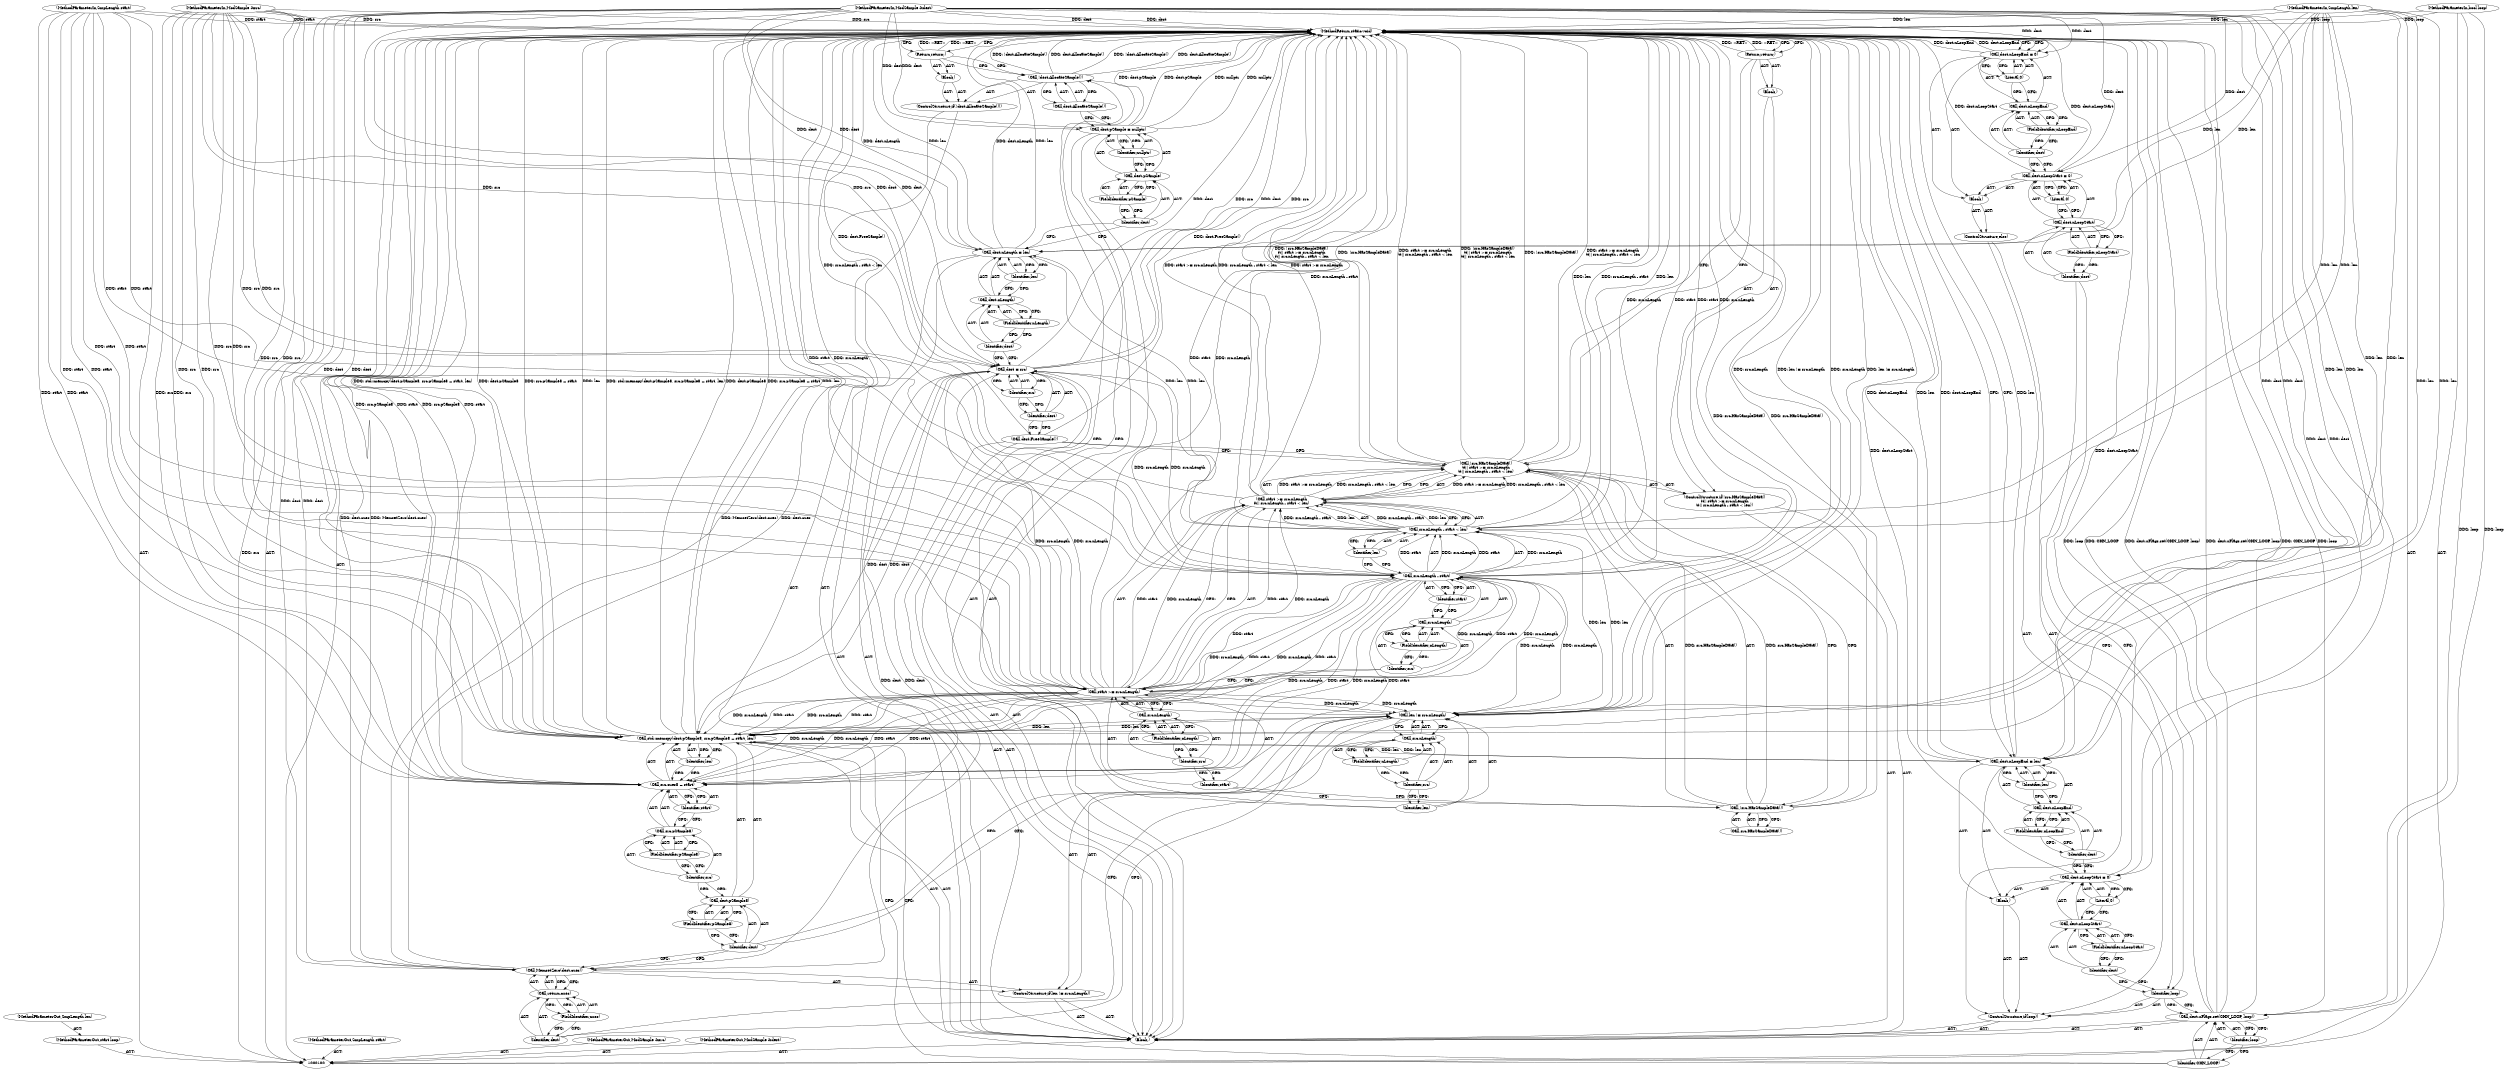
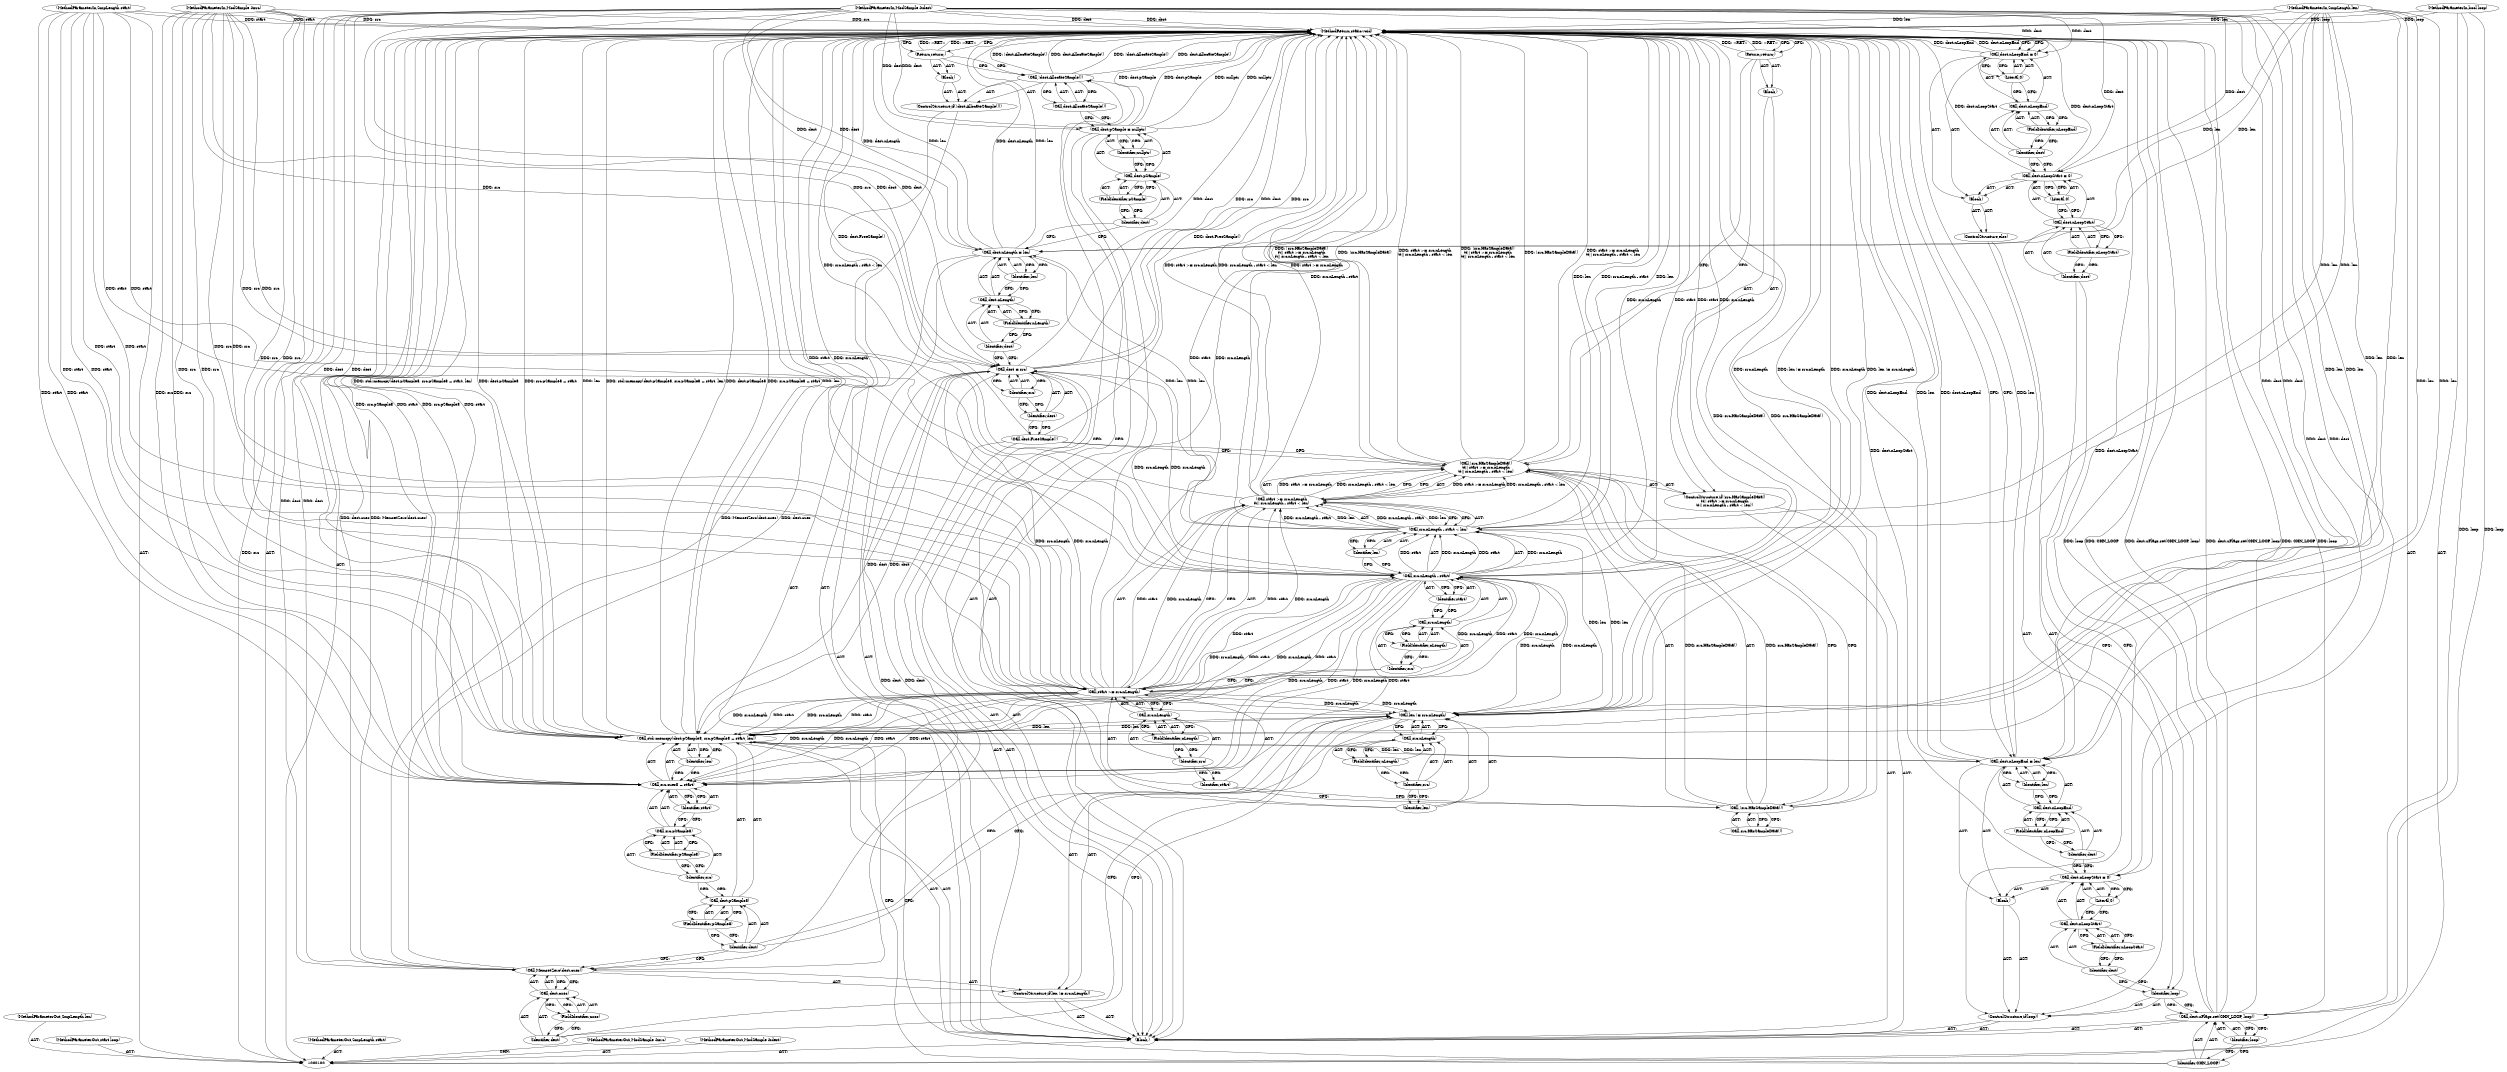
node "(Call,return.cues)": label "(Call,return.cues)" -> "(Call,dest.cues)"
edge "(MethodParameterOut,SmpLength len)" -> "(MethodParameterOut,start loop)": now "(MethodParameterOut,SmpLength len)" -> "1000100"
edge "(MethodParameterOut,ModSample &src)" -> "1000100": label "AST: " -> "CHN: "
